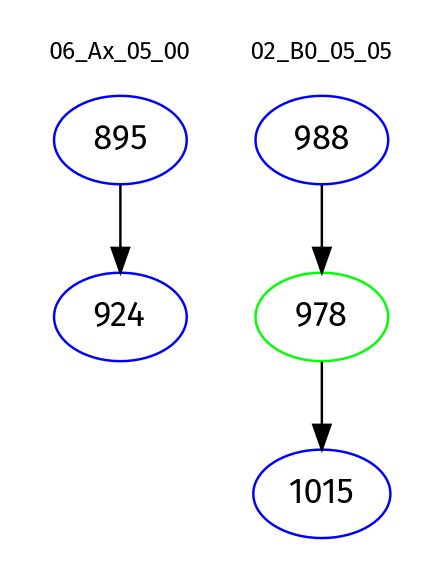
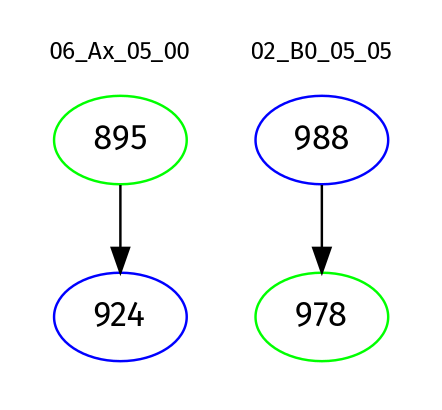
node "895": color blue -> green
node "1015": removed
